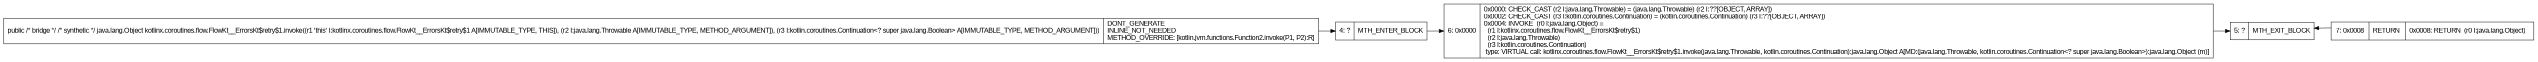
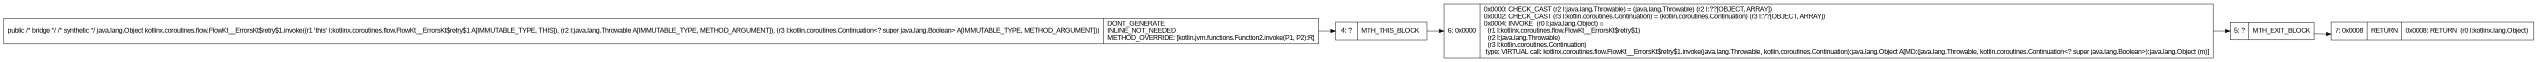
edge "7: 0x0008" -> "5: ?": reversed
node "4: ?": text "MTH_ENTER_BLOCK" -> "MTH_THIS_BLOCK"
node "7: 0x0008": text "0x0008: RETURN  (r0 I:java.lang.Object)" -> "0x0008: RETURN  (r0 I:kotlinx.lang.Object)"
